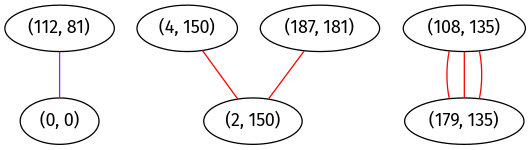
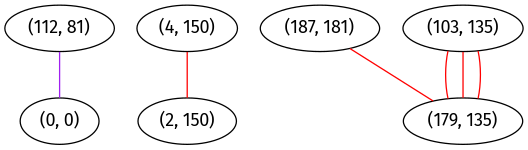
node "(108, 135)": label "(108, 135)" -> "(103, 135)"
edge "(187, 181)" -- "(2, 150)": now "(187, 181)" -- "(179, 135)"
